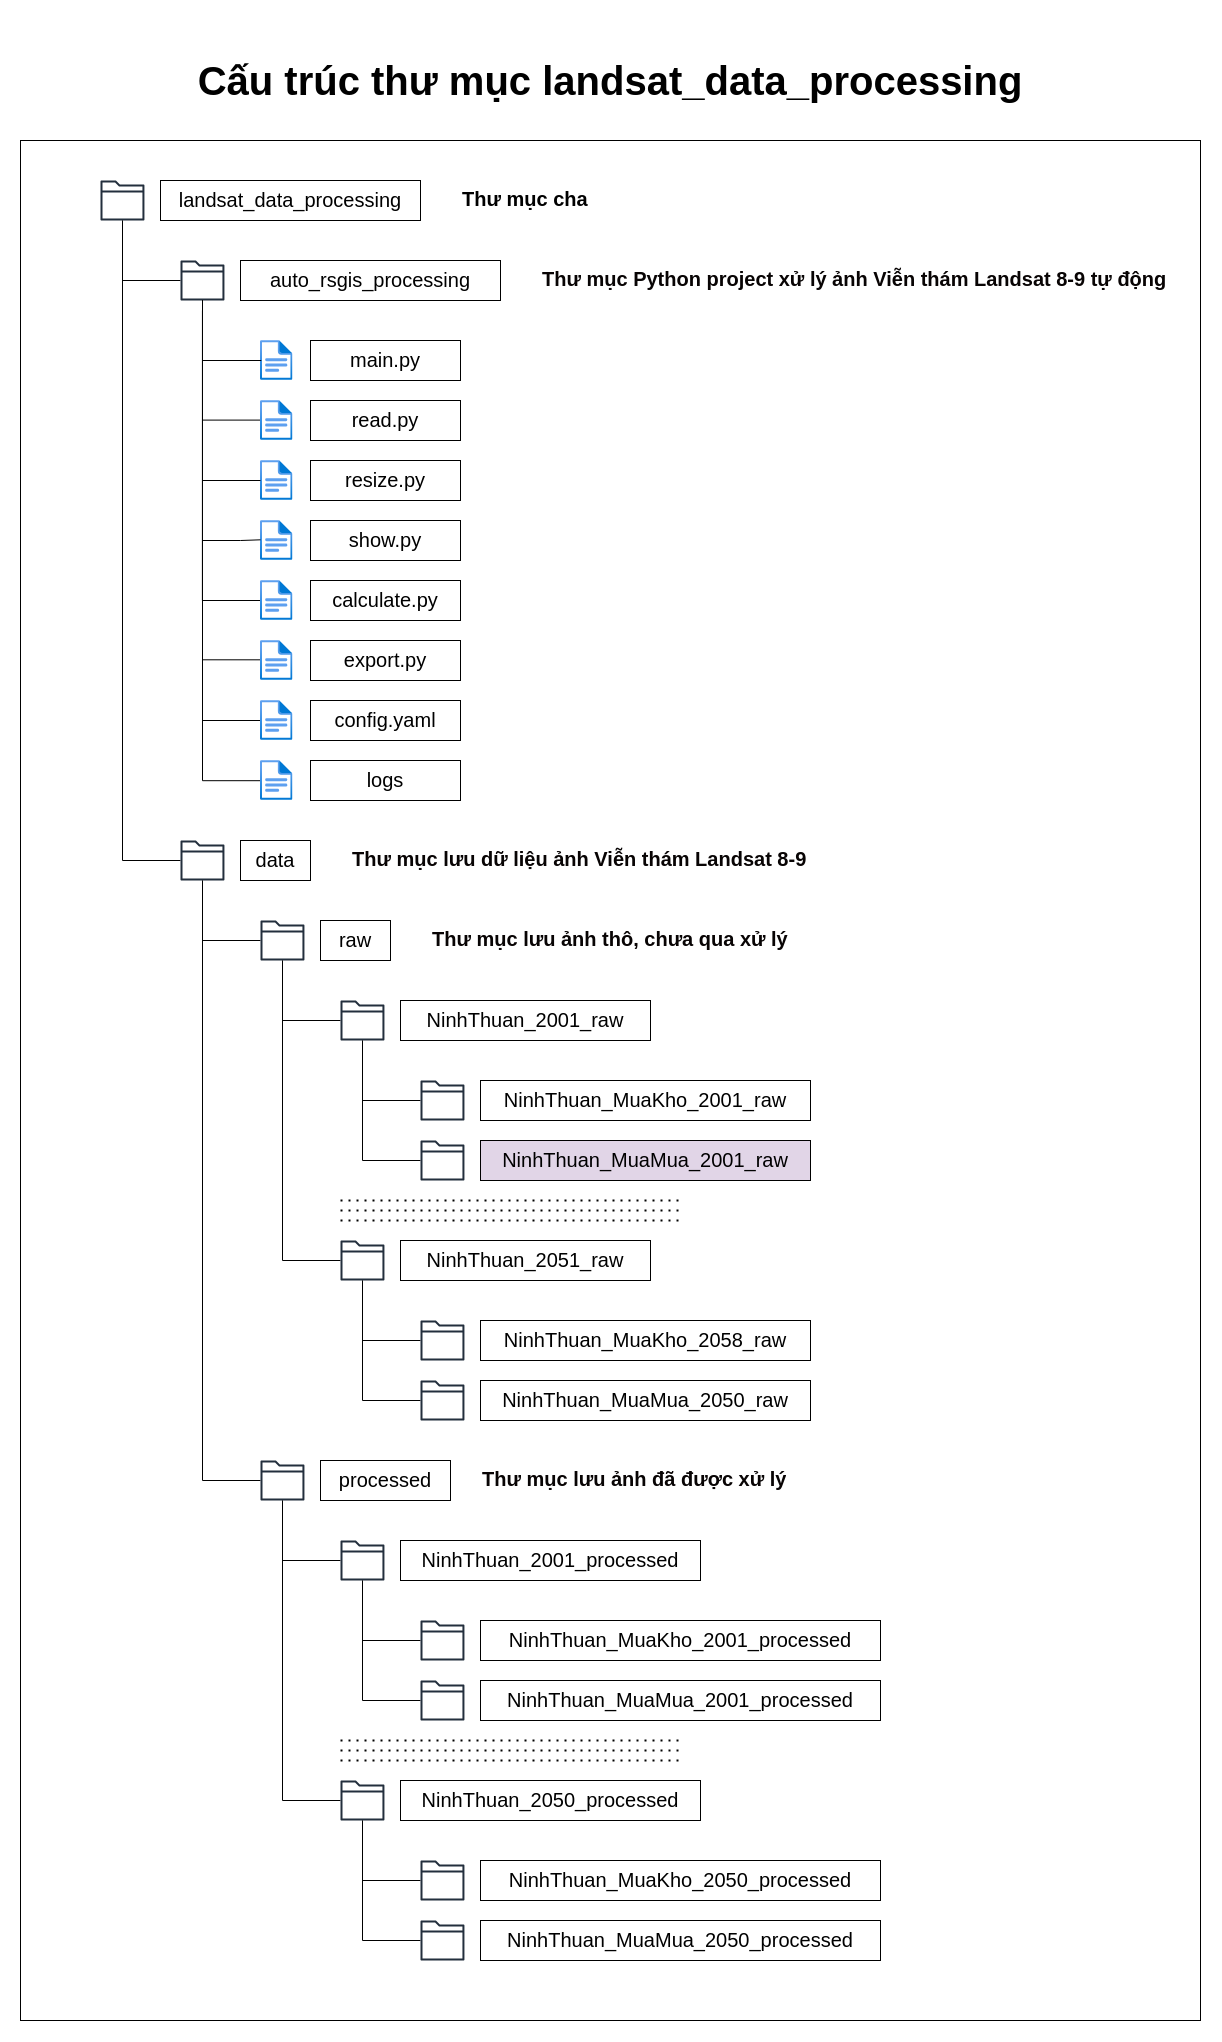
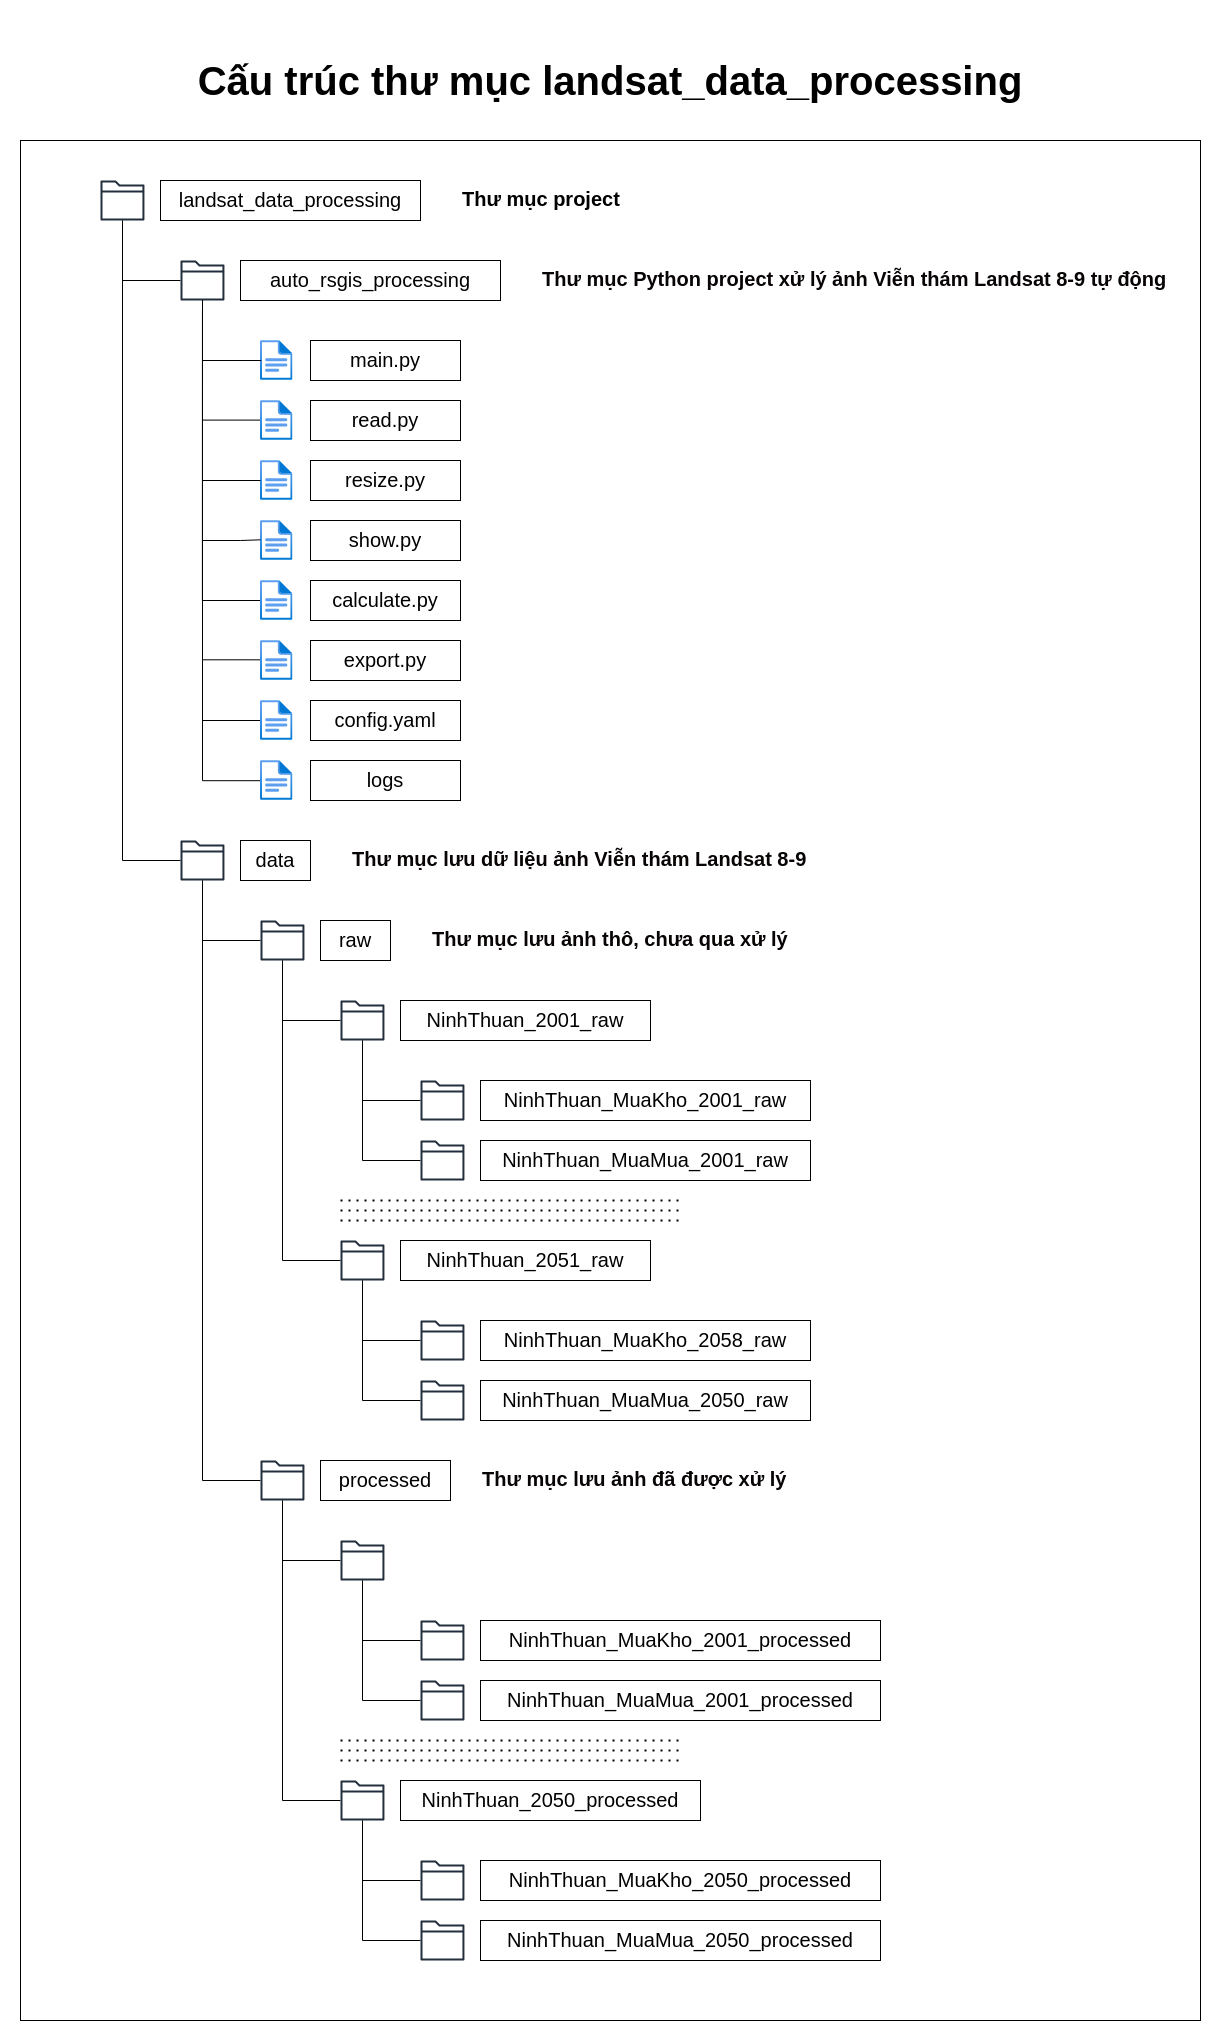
node "Thư mục cha": label "Thư mục cha" -> "Thư mục project"
node "NinhThuan_MuaMua_2001_raw": fillcolor #e1d5e7 -> #ffffff
node "NinhThuan_2001_processed": removed
